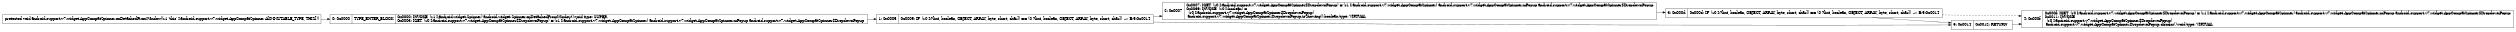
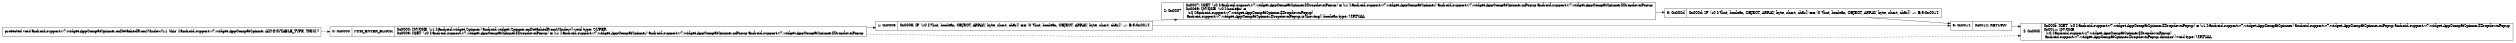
edge "3: 0x000d" -> "4: 0x000f": now "0: 0x0000" -> "4: 0x000f"
edge "1: 0x0005" -> "2: 0x0007": style solid -> dashed
node "0: 0x0000": text "TYPE_ENTER_BLOCK" -> "MTH_ENTER_BLOCK"
